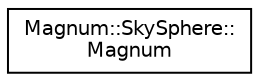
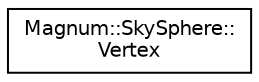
node "Magnum::SkySphere:: Magnum": label "Magnum::SkySphere:: Magnum" -> "Magnum::SkySphere:: Vertex"
